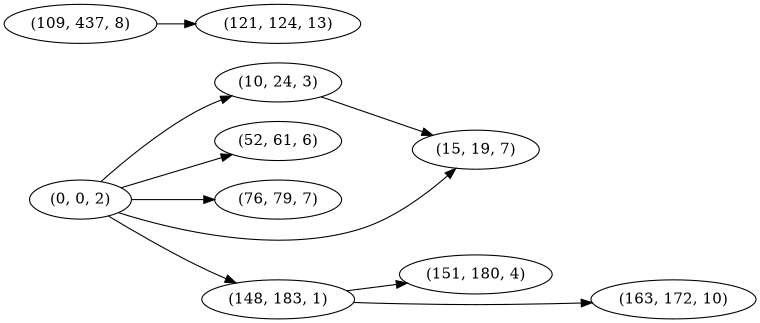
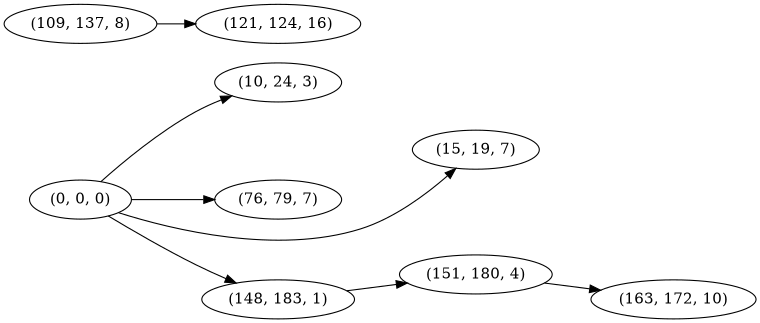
node "(109, 437, 8)": label "(109, 437, 8)" -> "(109, 137, 8)"
node "(121, 124, 13)": label "(121, 124, 13)" -> "(121, 124, 16)"
edge "(10, 24, 3)" -> "(15, 19, 7)": removed
node "(52, 61, 6)": removed
node "(0, 0, 2)": label "(0, 0, 2)" -> "(0, 0, 0)"
edge "(148, 183, 1)" -> "(163, 172, 10)": now "(151, 180, 4)" -> "(163, 172, 10)"
